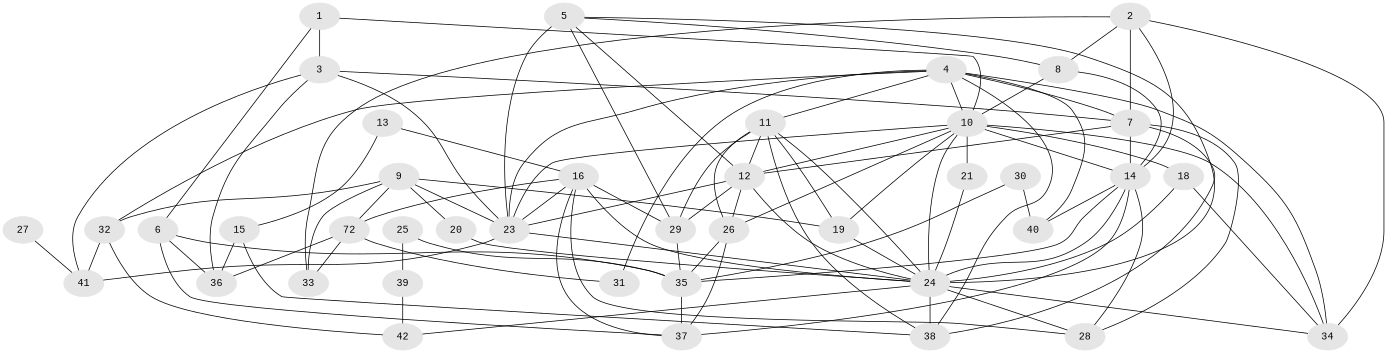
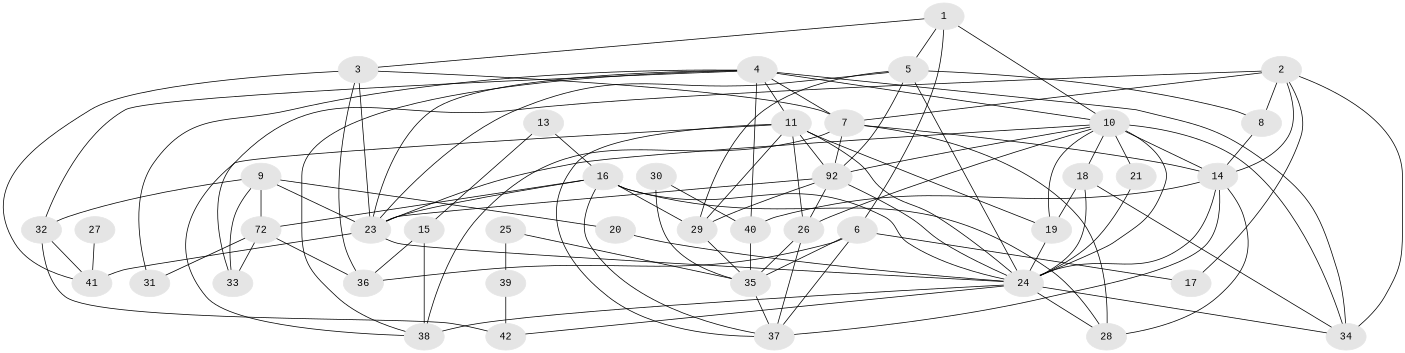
edge "1" -- "5": added
edge "8" -- "10": removed
node "12": label "12" -> "92"
edge "9" -- "19": now "18" -- "19"
edge "11" -- "37": added
edge "14" -- "35": now "40" -- "35"
node "17": added
